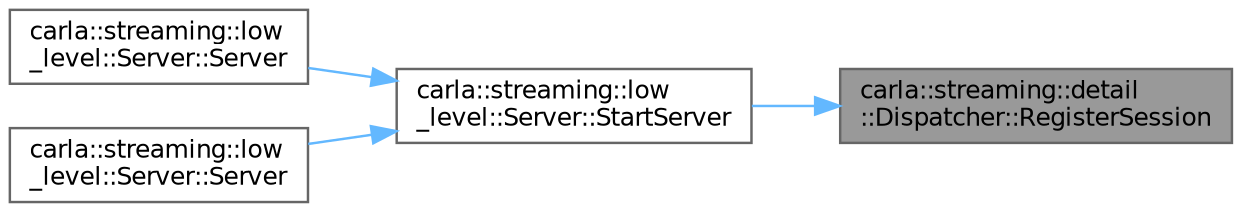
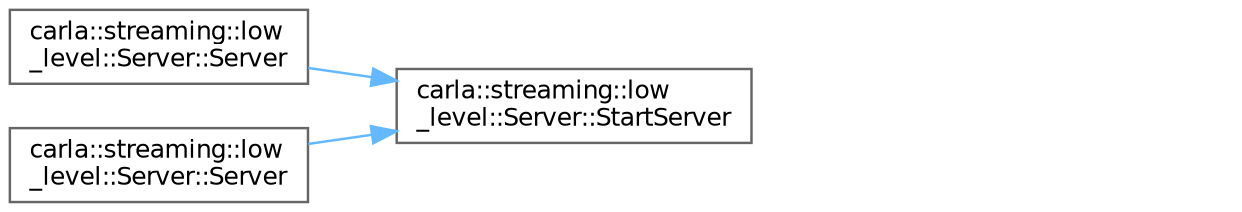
node "carla::streaming::detail ::Dispatcher::RegisterSession": removed
